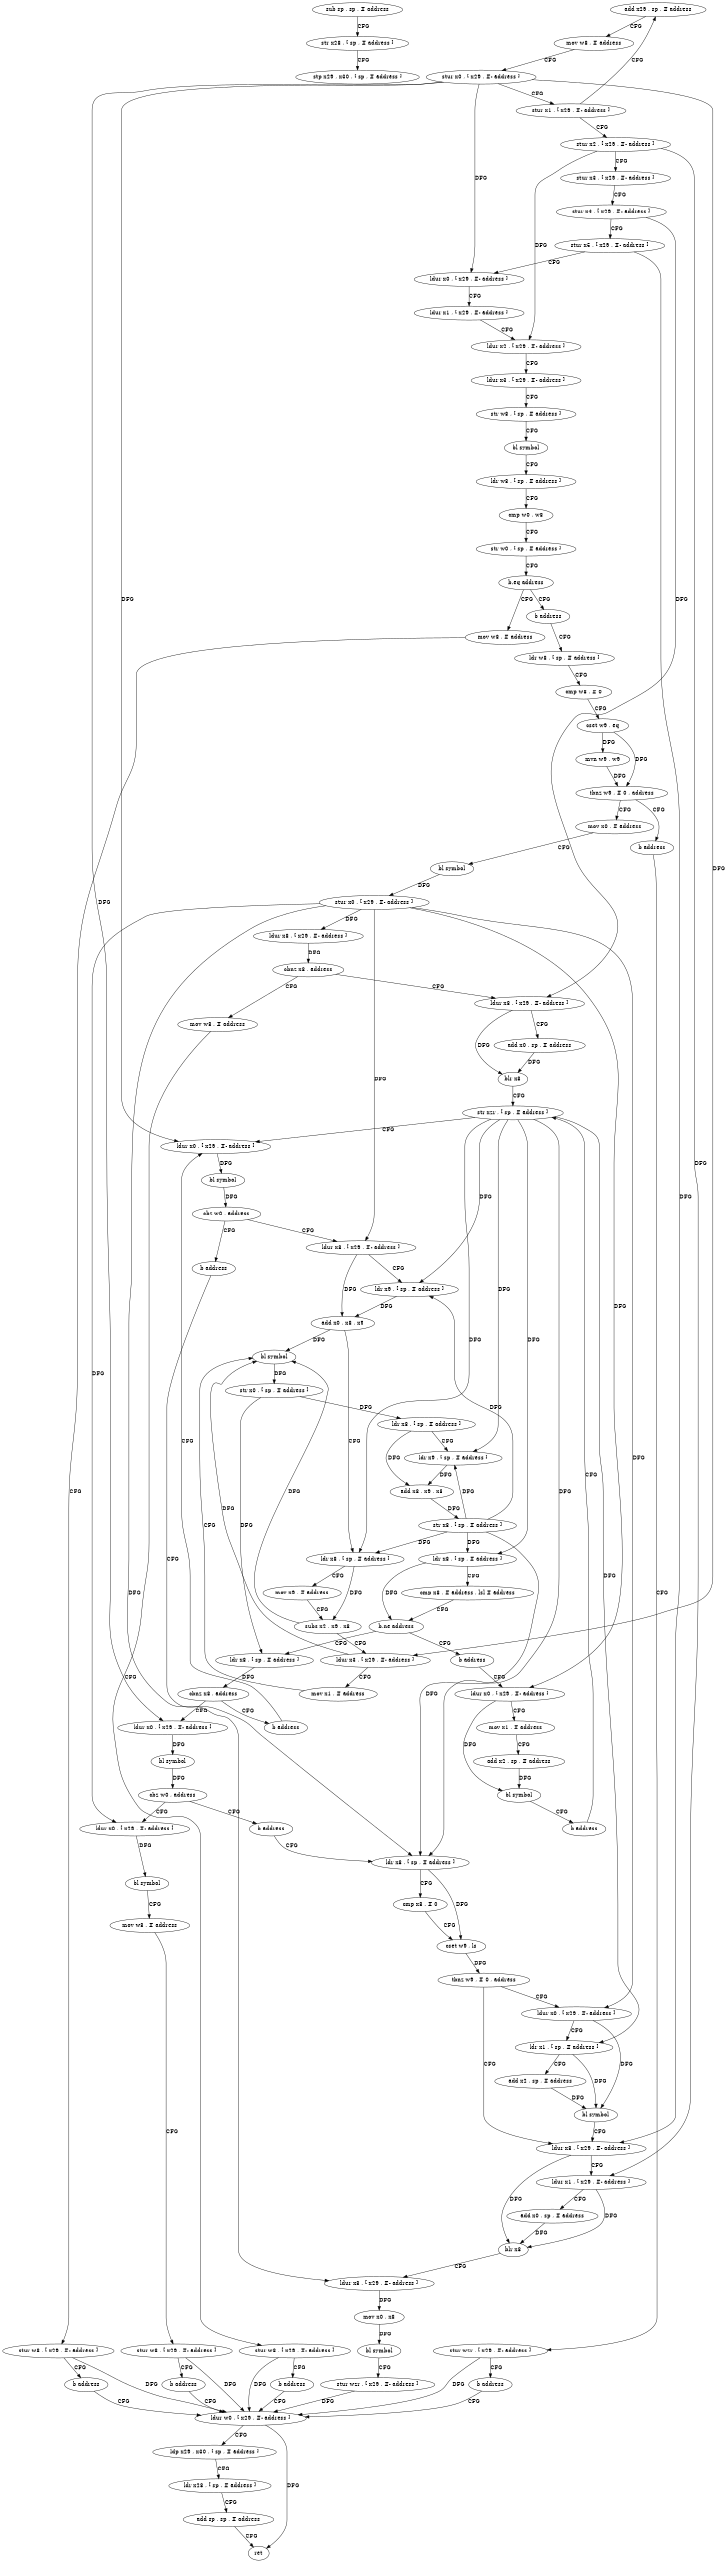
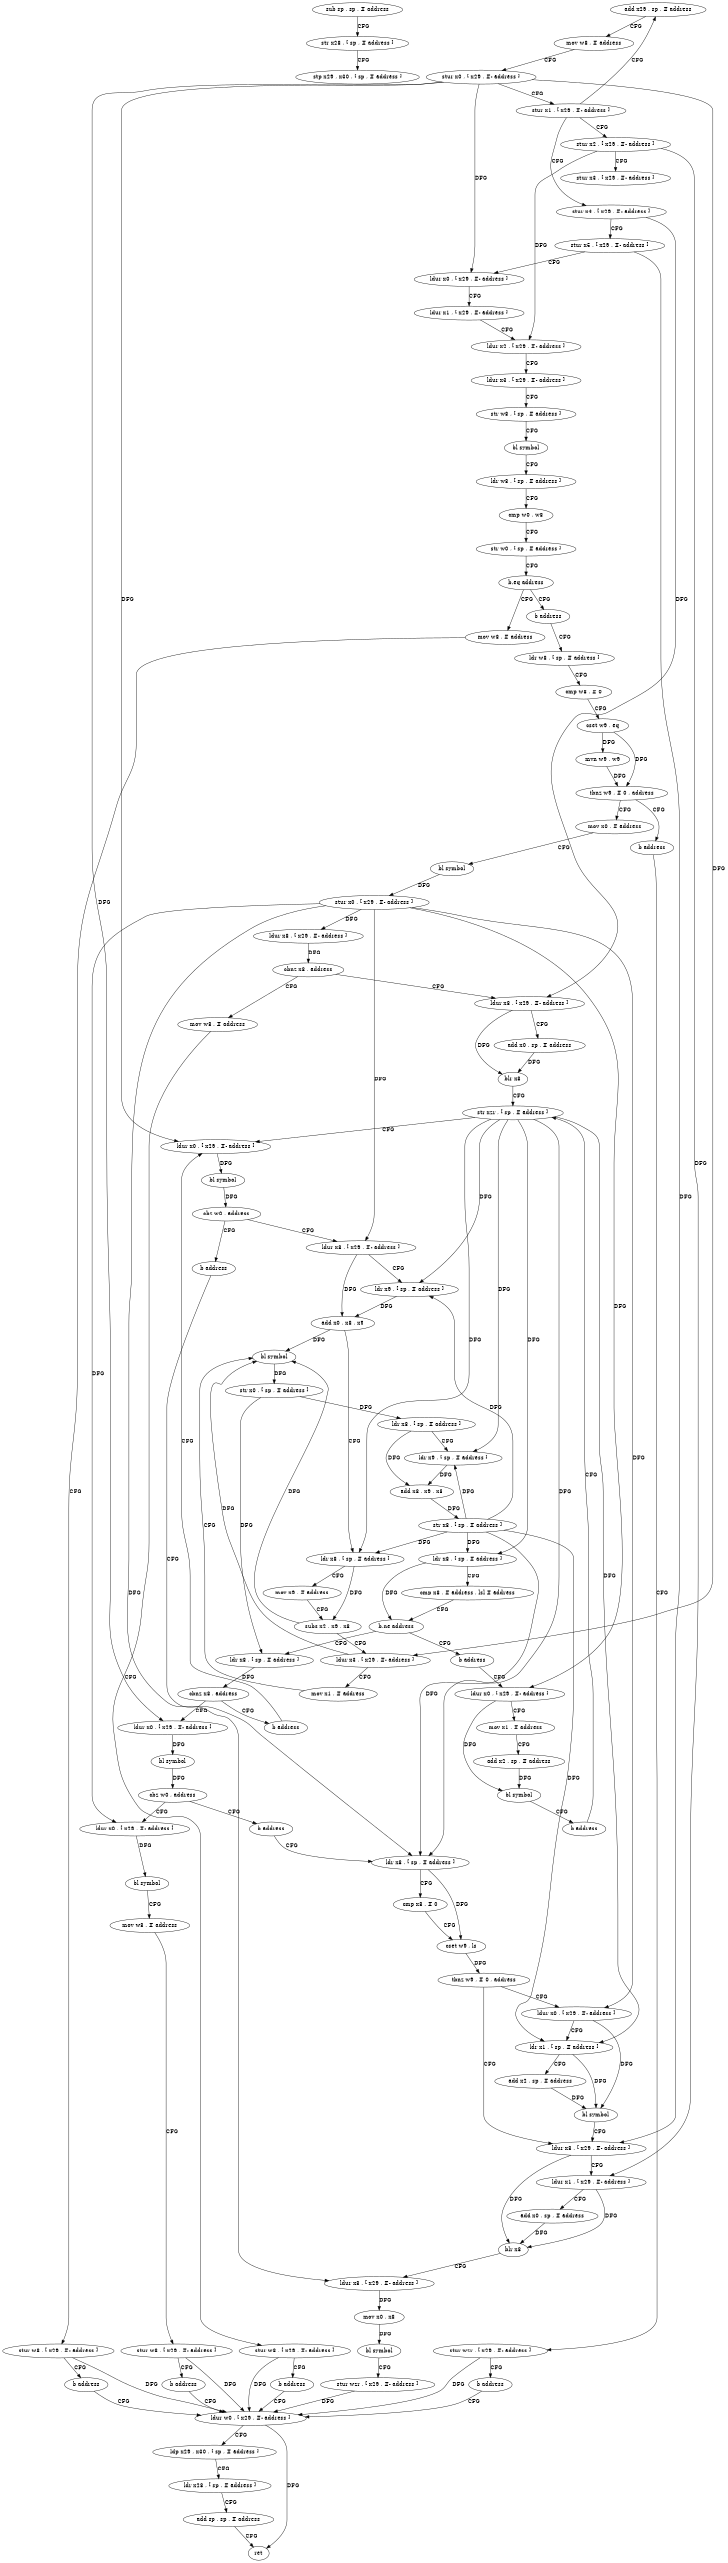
edge "stur x3 , [ x29 , #- address ]" -> "stur x4 , [ x29 , #- address ]": now "stur x1 , [ x29 , #- address ]" -> "stur x4 , [ x29 , #- address ]"
edge "str x8 , [ sp , # address ]" -> "ldr x1 , [ sp , # address ]": added, label "DFG"
